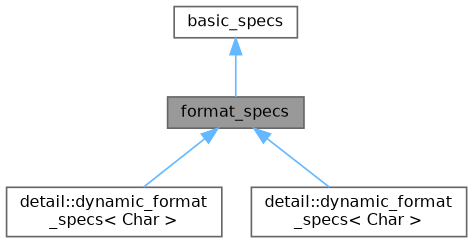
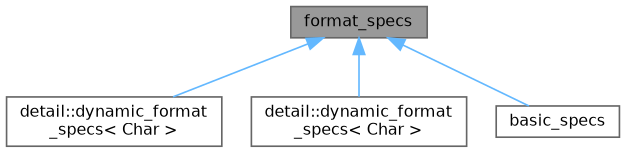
edge "format_specs" -> "basic_specs": reversed
